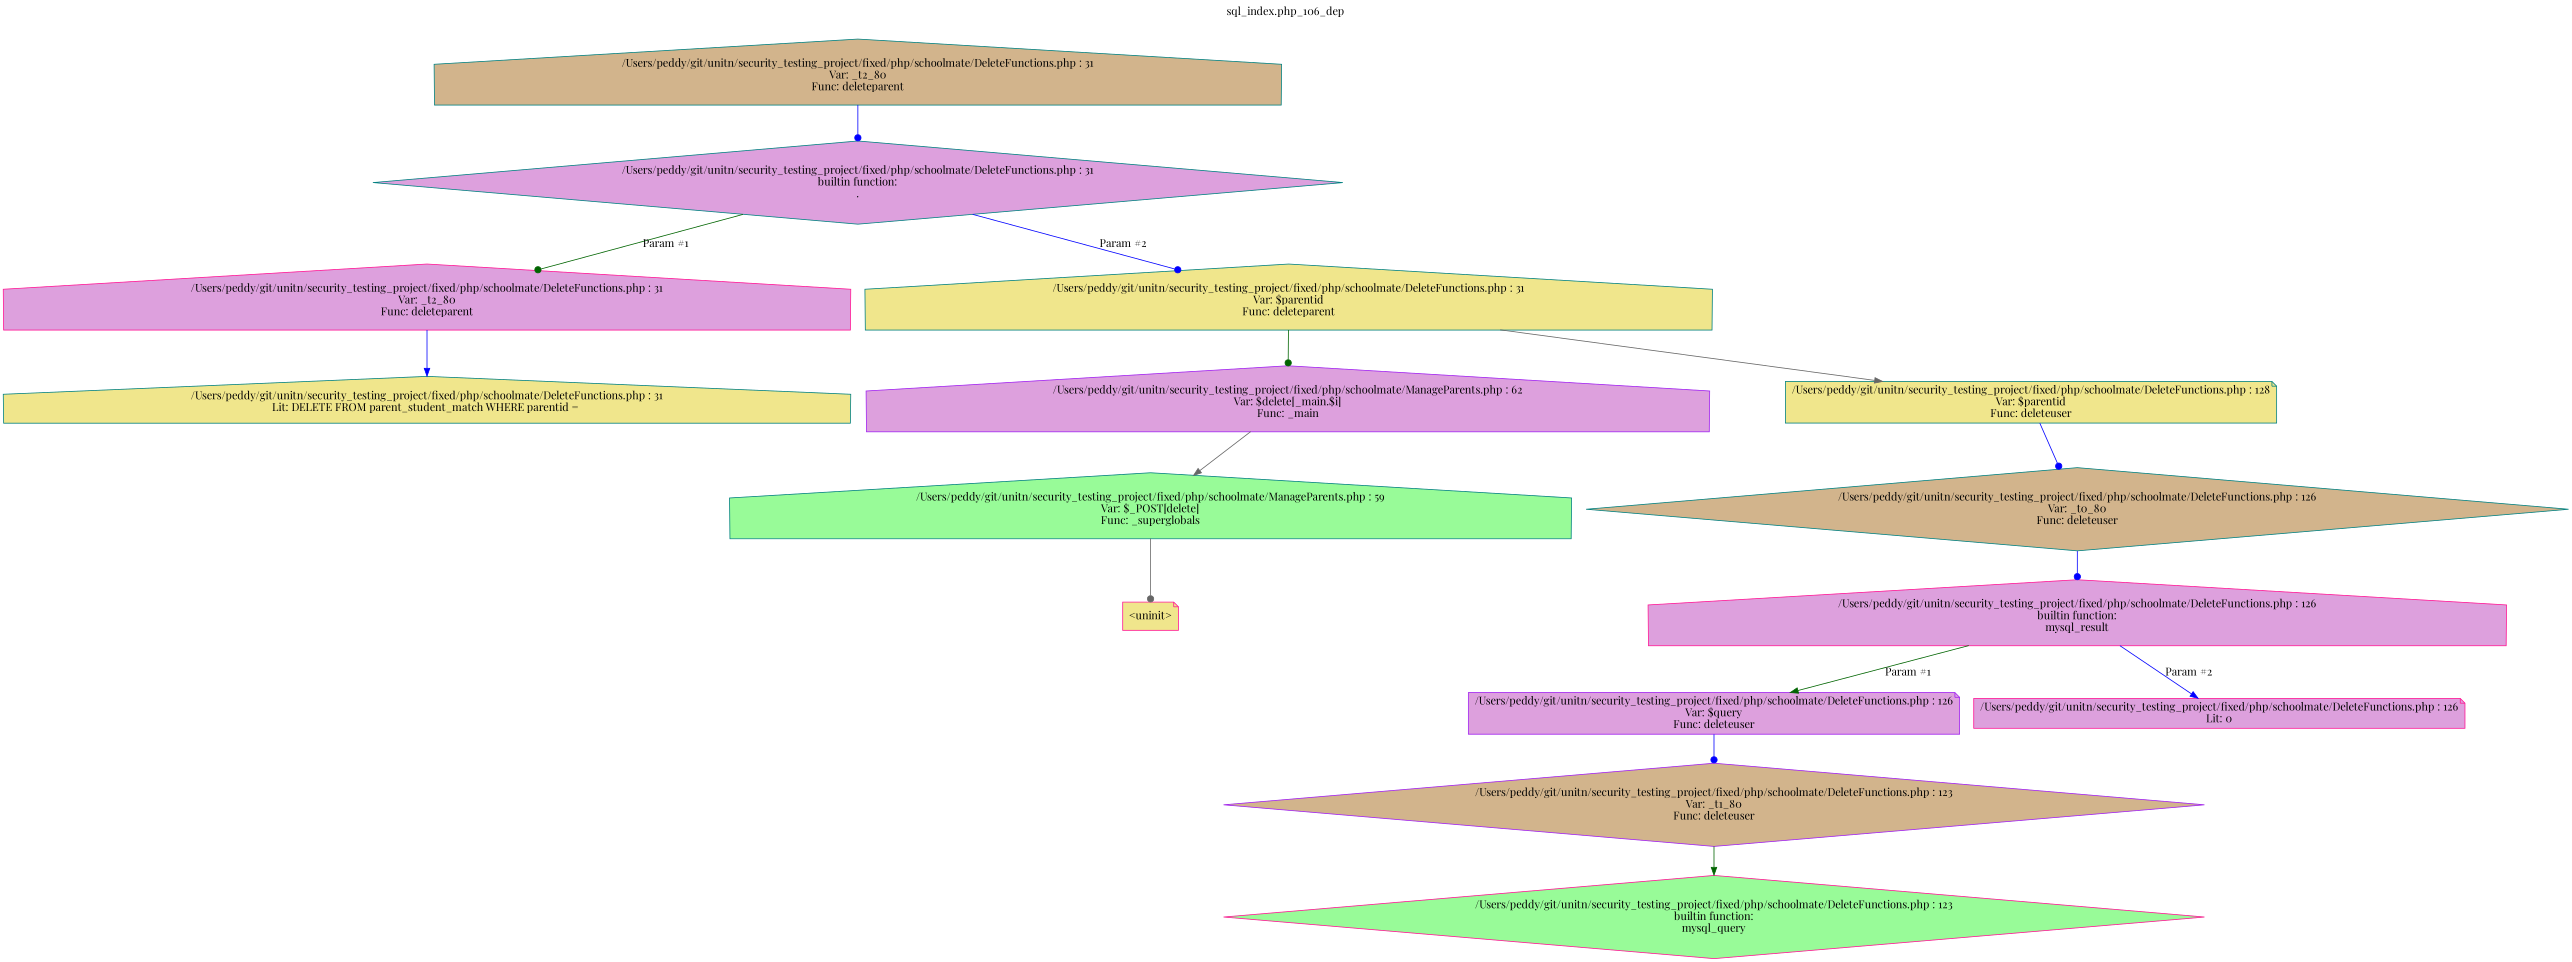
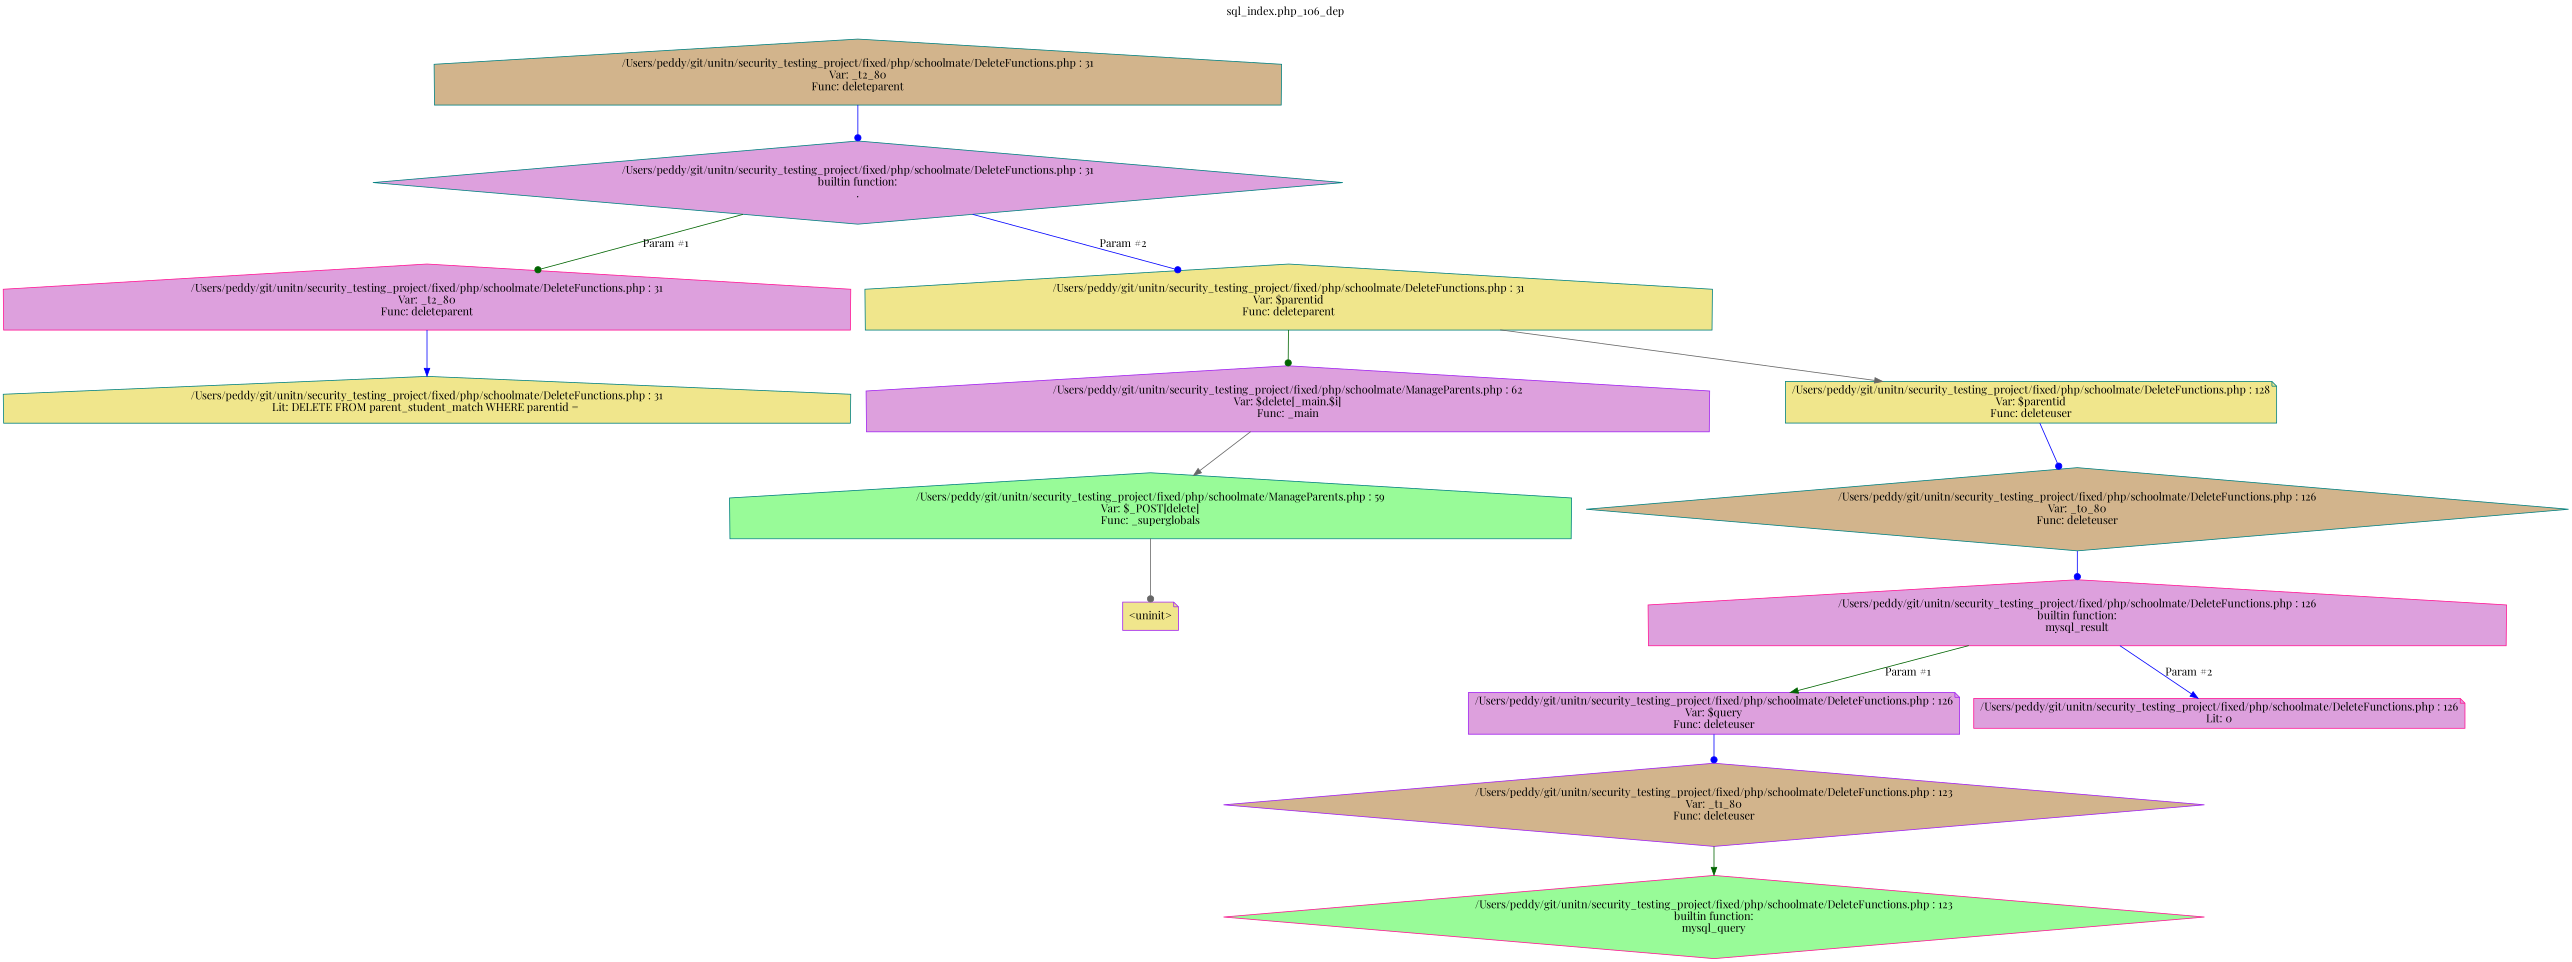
node "<uninit>": color deeppink -> purple
